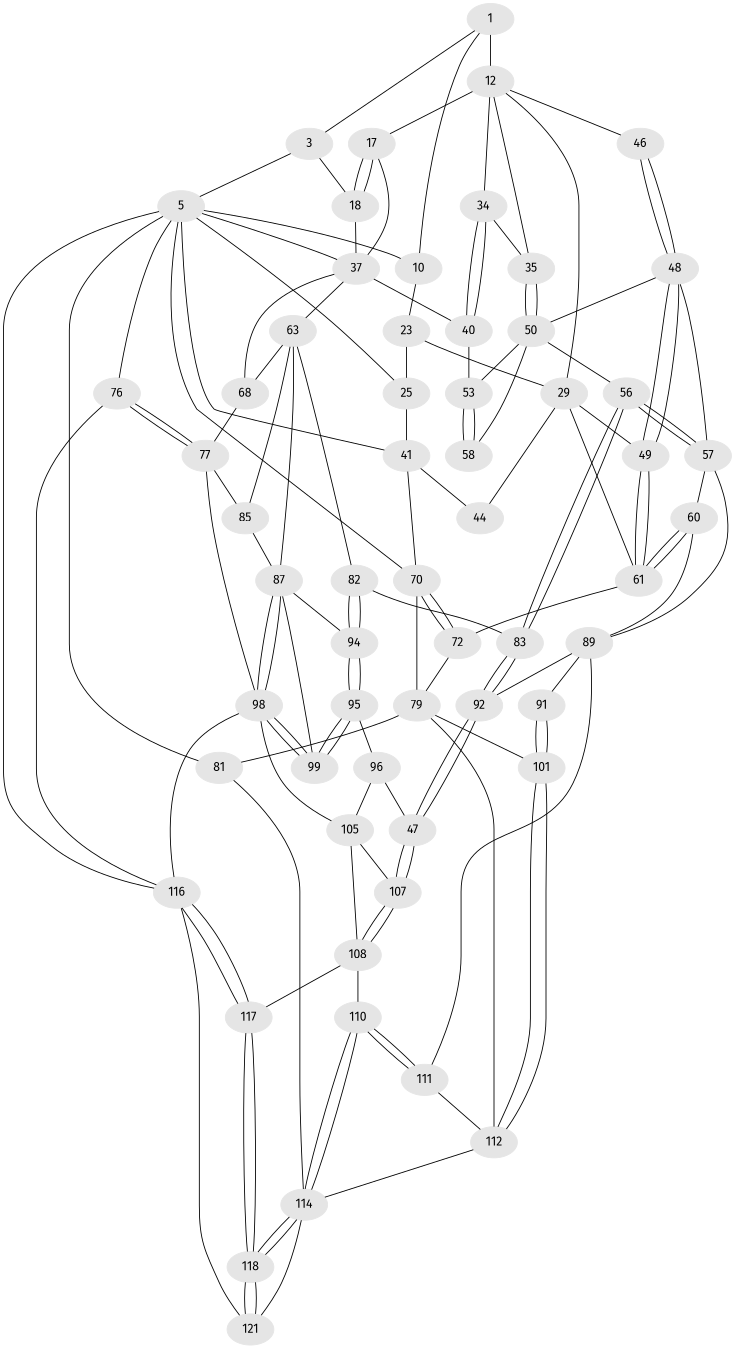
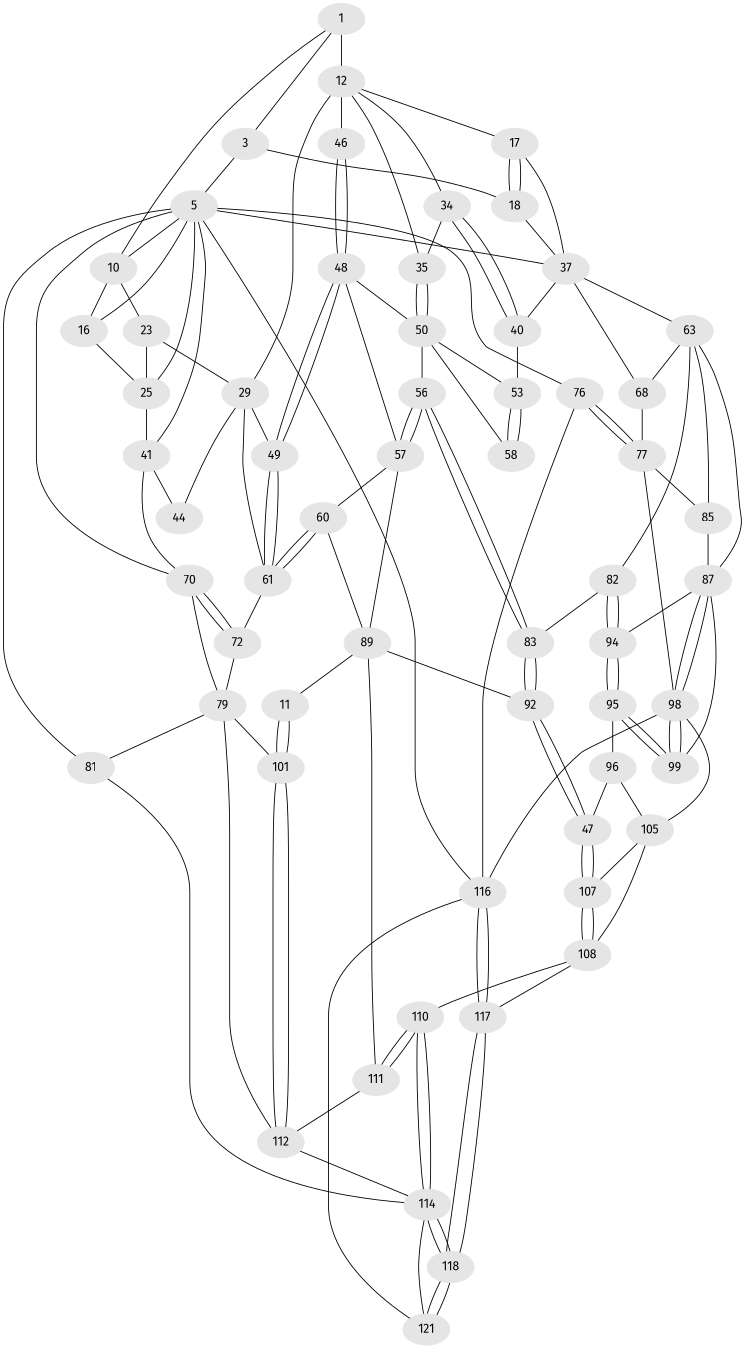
node "16": added
node "91": label "91" -> "11"
